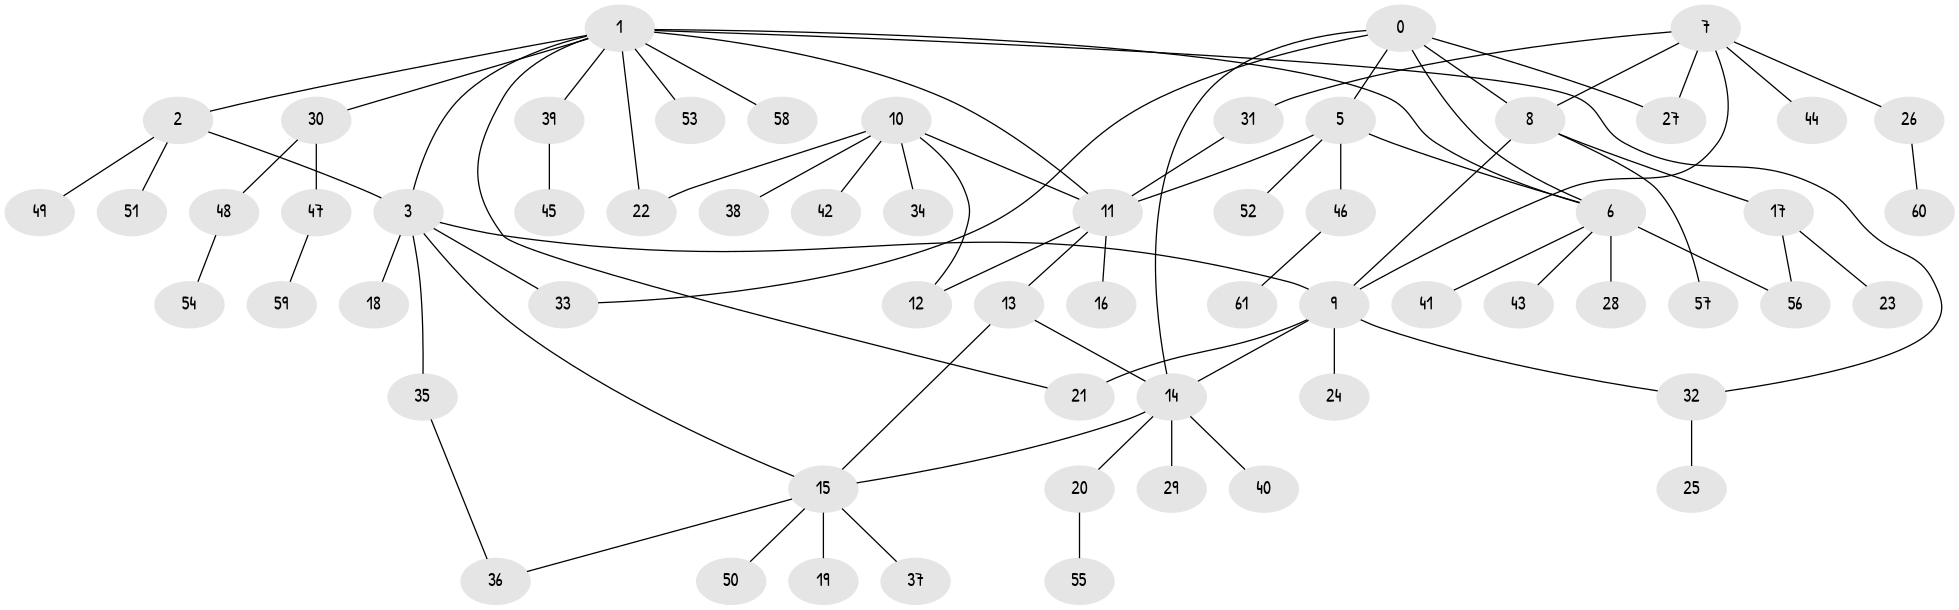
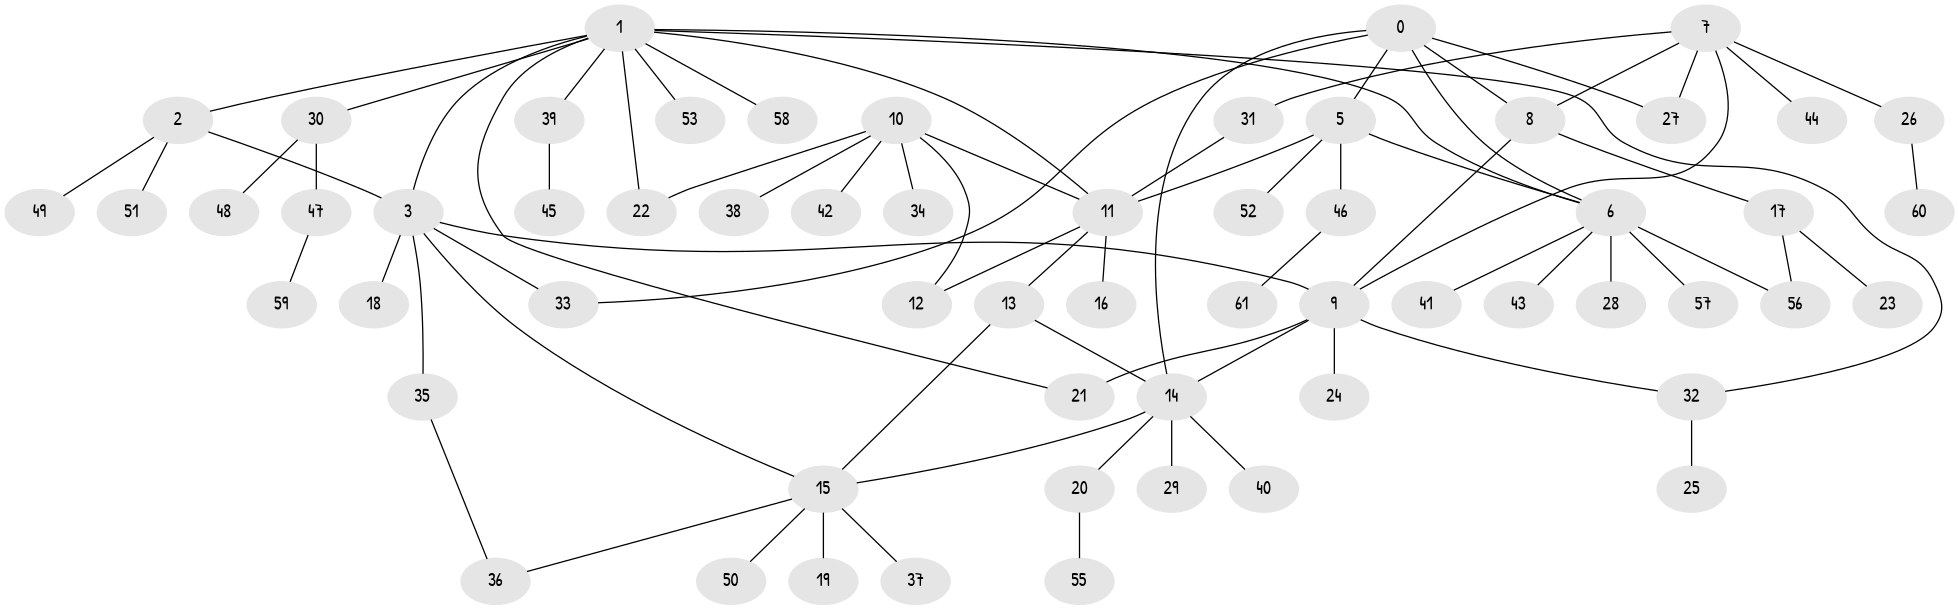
edge "8" -- "57": now "6" -- "57"
node "54": removed
